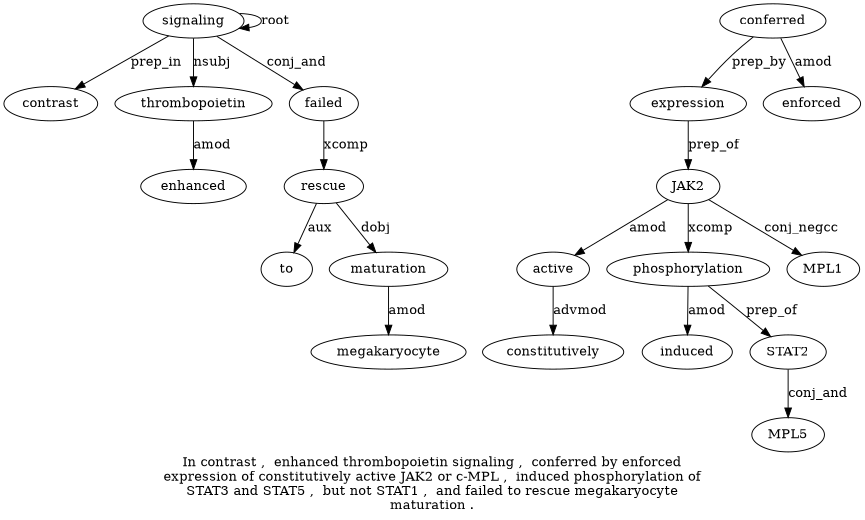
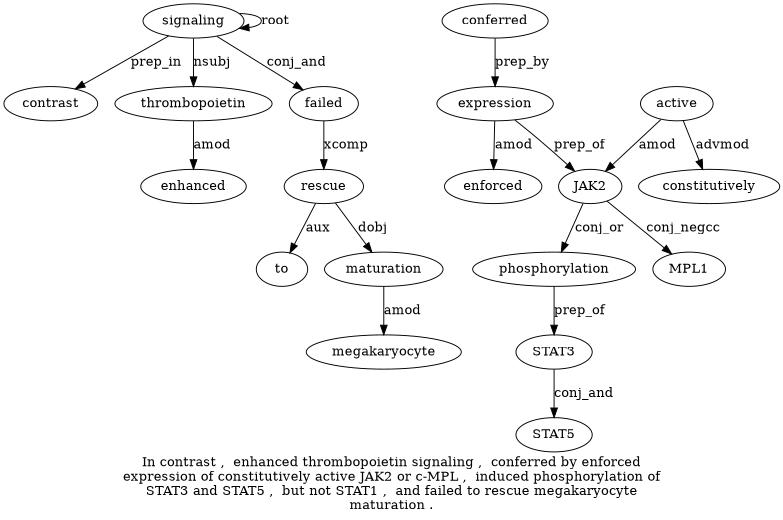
edge "conferred" -> "enforced": now "expression" -> "enforced"
edge "JAK2" -> "active": reversed
edge "JAK2" -> "phosphorylation": label "xcomp" -> "conj_or"
node "induced": removed
node "STAT2": label "STAT2" -> "STAT3"
node "MPL5": label "MPL5" -> "STAT5"
